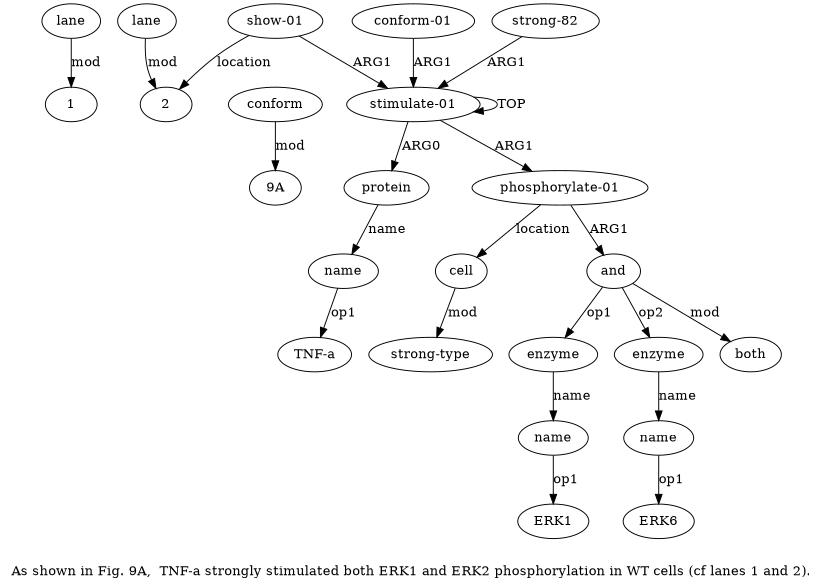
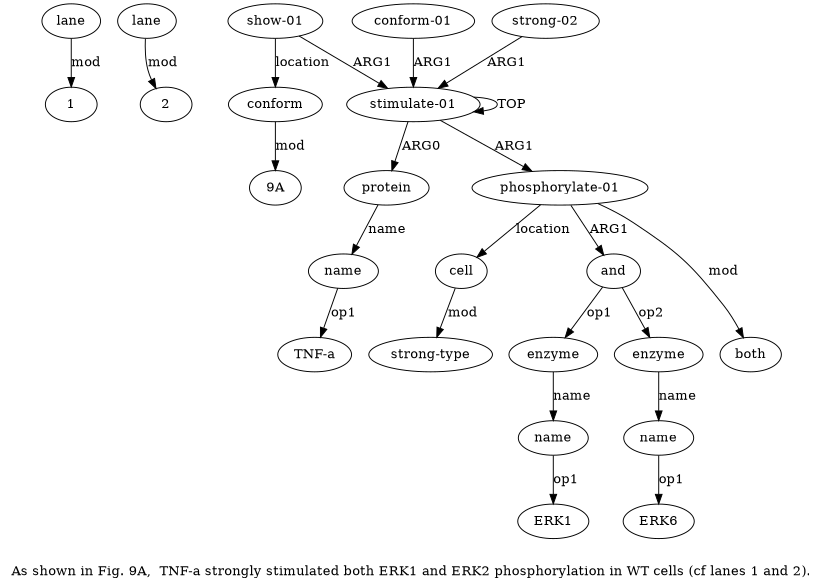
node "strong-82": label "strong-82" -> "strong-02"
edge "show-01" -> "2": now "show-01" -> "conform"
edge "and" -> "both": now "phosphorylate-01" -> "both"
